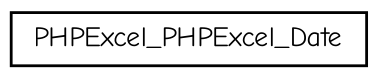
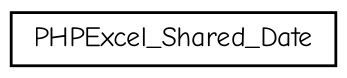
node "PHPExcel_PHPExcel_Date": label "PHPExcel_PHPExcel_Date" -> "PHPExcel_Shared_Date"
